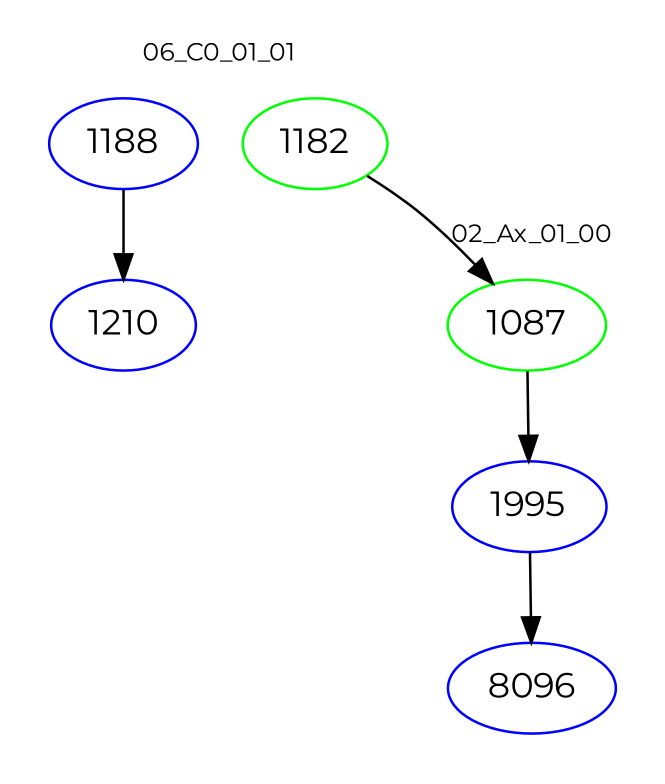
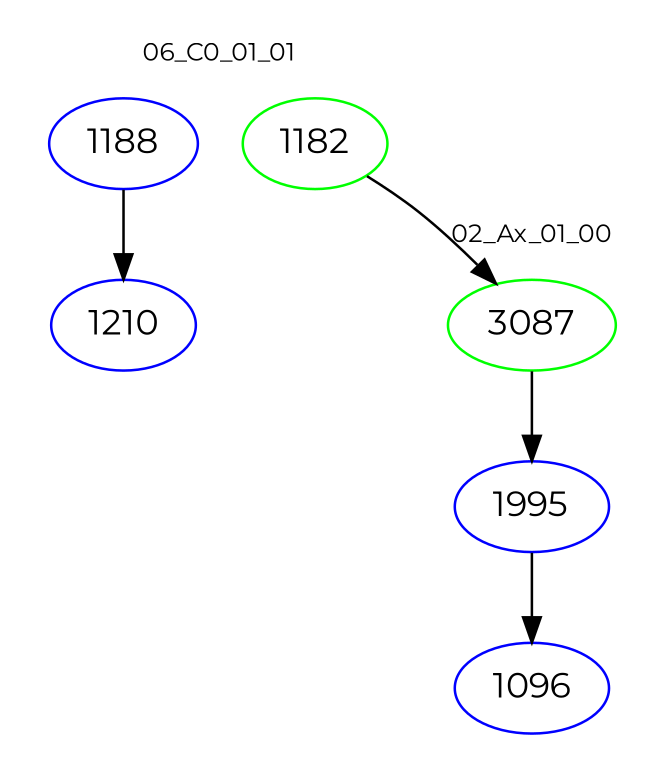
node "1087": label "1087" -> "3087"
node "8096": label "8096" -> "1096"
